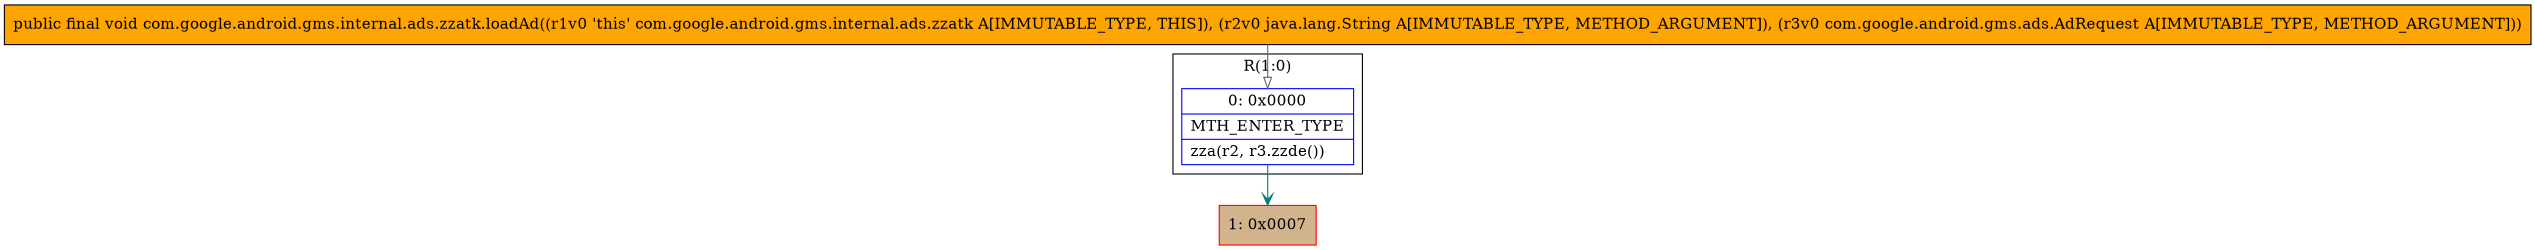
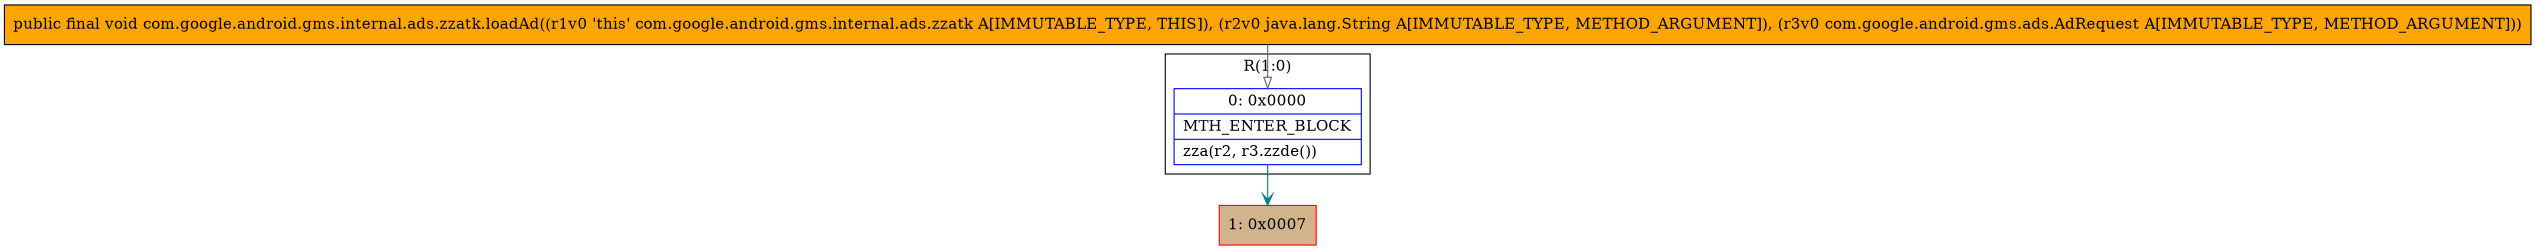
node "0: 0x0000": text "MTH_ENTER_TYPE" -> "MTH_ENTER_BLOCK"
